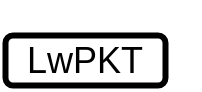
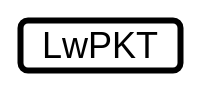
node "LwPKT": moved (86, 61) -> (101, 46)
